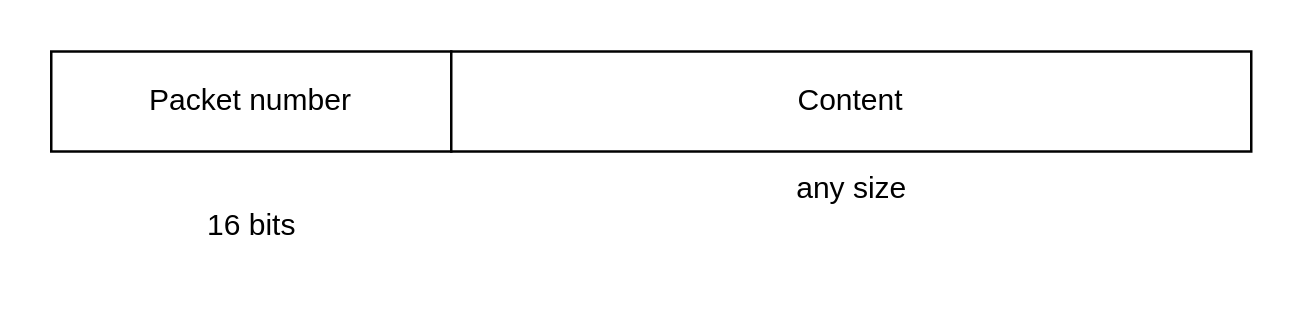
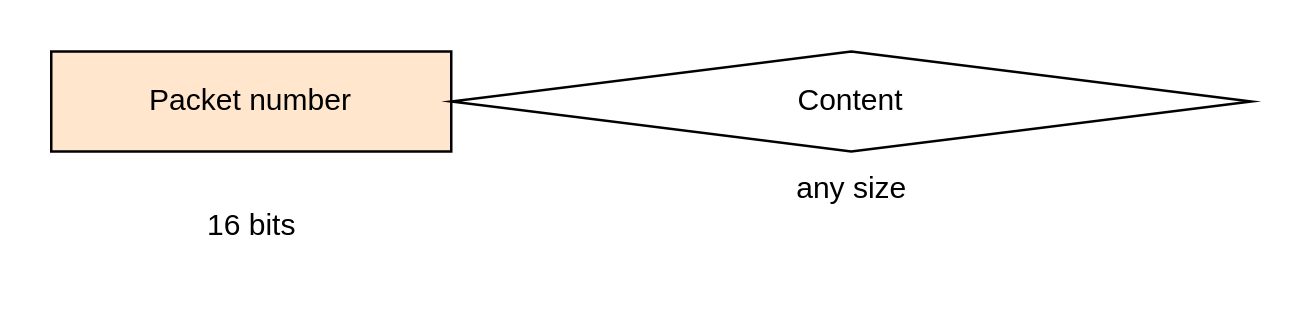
node "Packet number": fillcolor #ffffff -> #ffe6cc
node "Content": shape rectangle -> diamond
